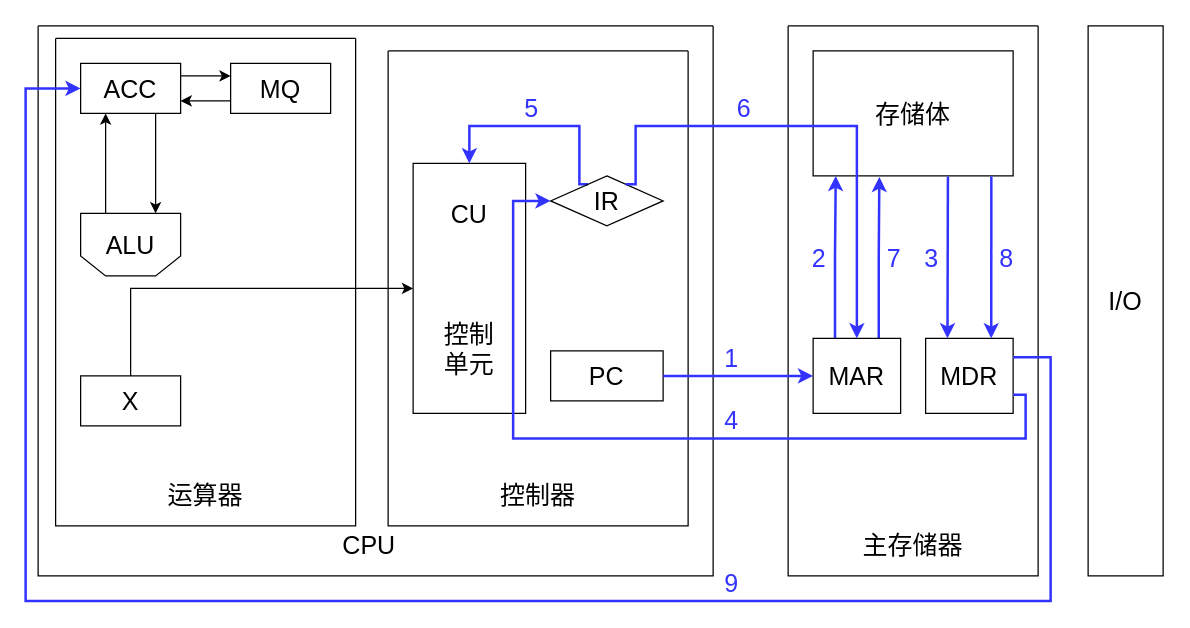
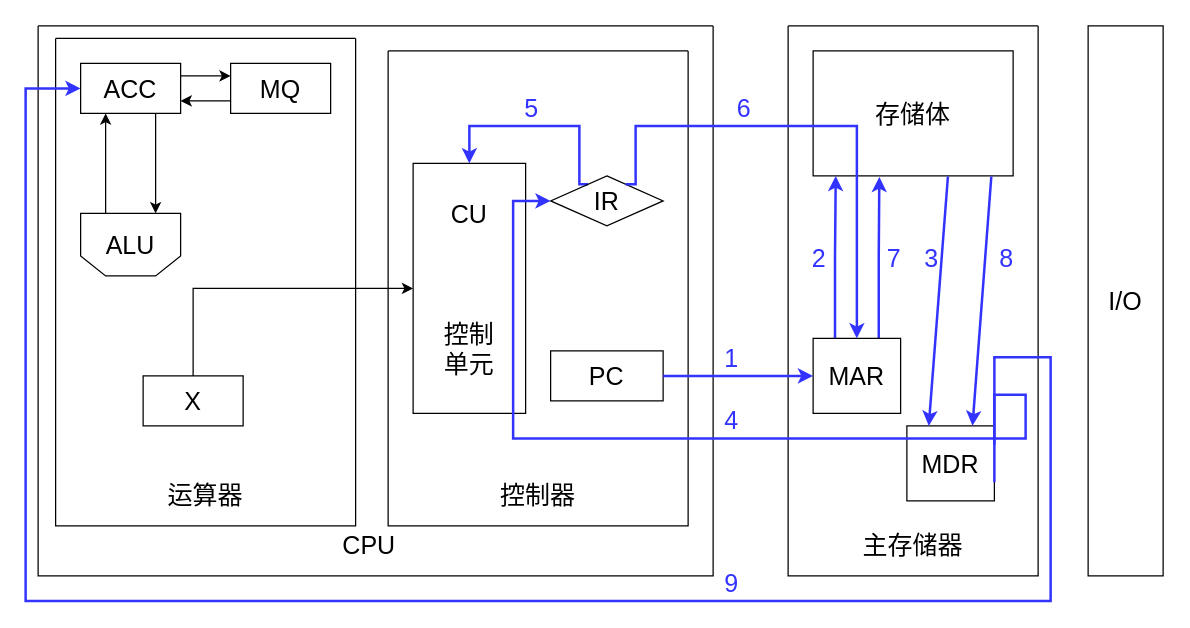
node "MDR": moved (969, 376) -> (951, 463)
node "X": moved (131, 401) -> (193, 401)
